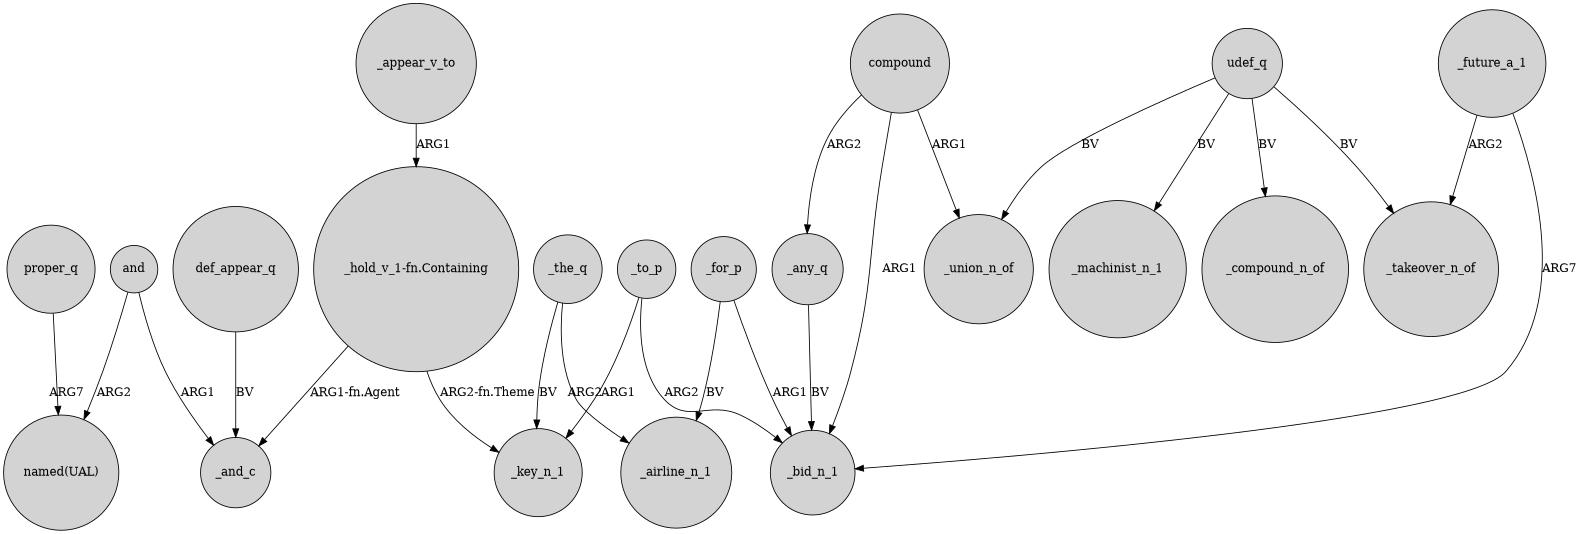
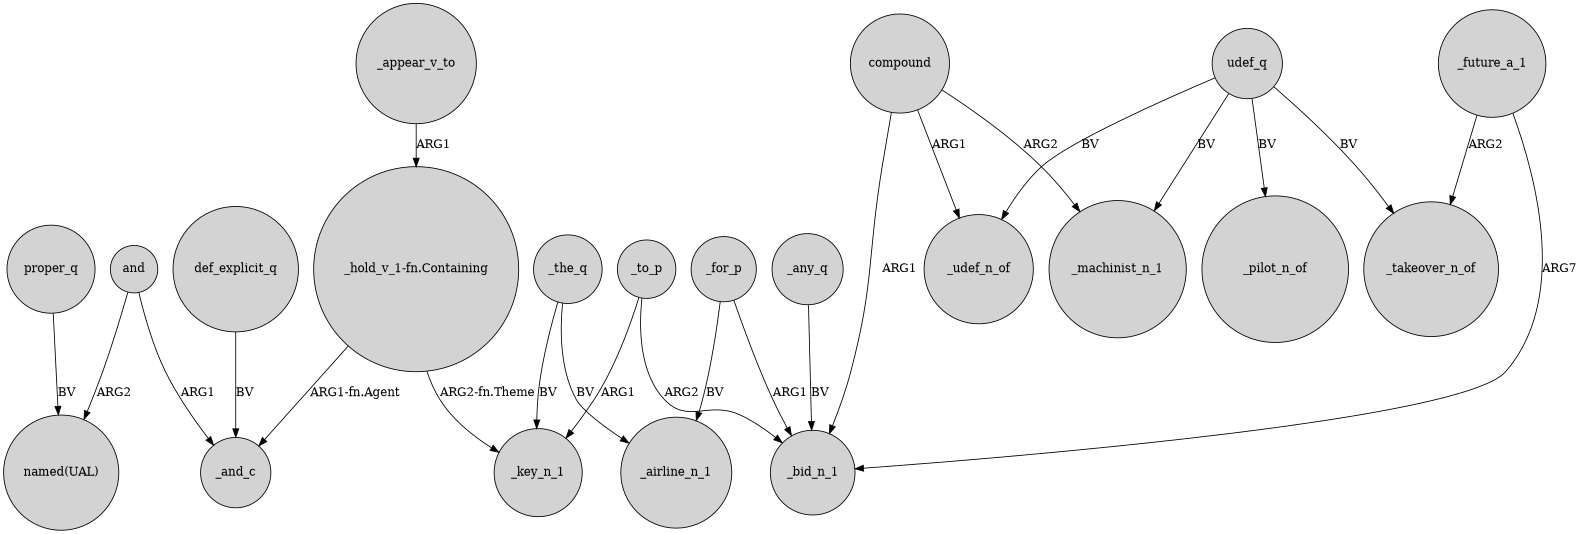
edge "compound" -> "_any_q": now "compound" -> "_machinist_n_1"
node "def_appear_q": label "def_appear_q" -> "def_explicit_q"
node "_union_n_of": label "_union_n_of" -> "_udef_n_of"
node "_compound_n_of": label "_compound_n_of" -> "_pilot_n_of"
edge "proper_q" -> "named(UAL)": label "ARG7" -> "BV"
edge "_the_q" -> "_airline_n_1": label "ARG2" -> "BV"
